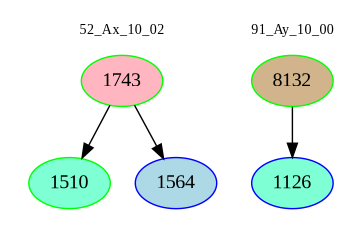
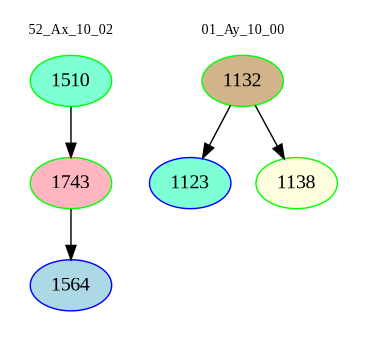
cluster "91_Ay_10_00": label "91_Ay_10_00" -> "01_Ay_10_00"
node "8132": label "8132" -> "1132"
edge "1743" -> "1510": reversed
node "1126": label "1126" -> "1123"
node "1138": added
